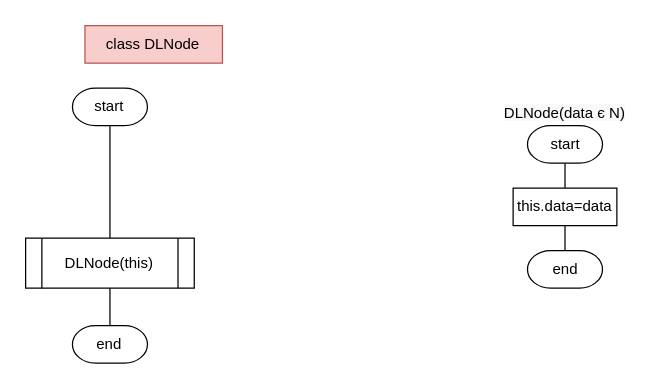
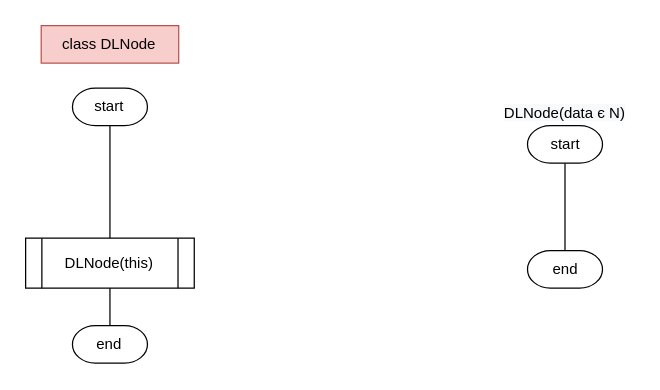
node "class DLNode": moved (154, 44) -> (110, 44)
node "this.data=data": removed
